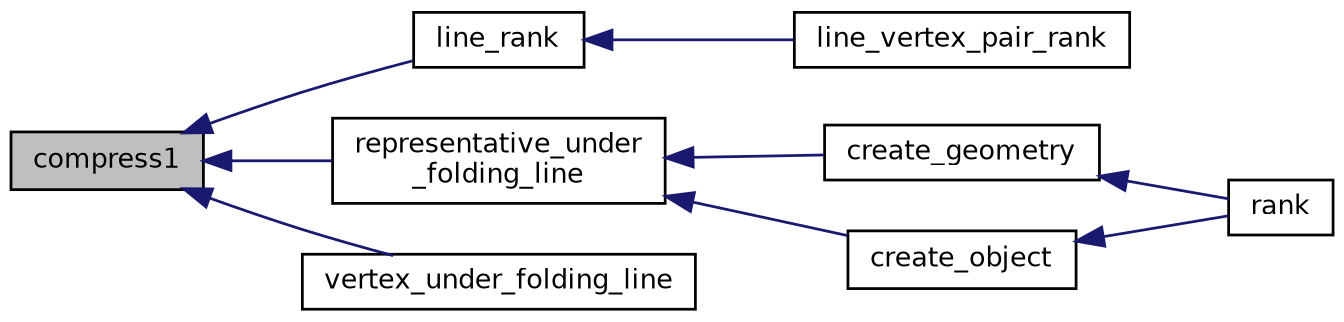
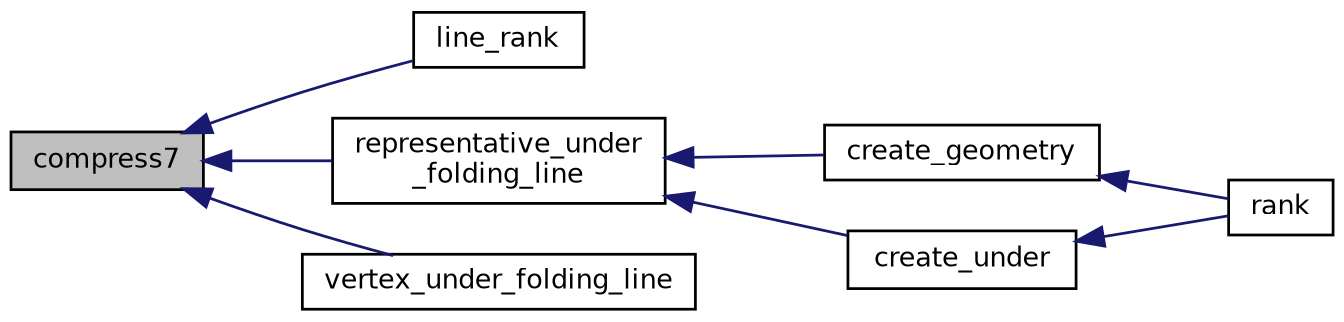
node "line_vertex_pair_rank": removed
node "compress1": label "compress1" -> "compress7"
node "create_object": label "create_object" -> "create_under"
